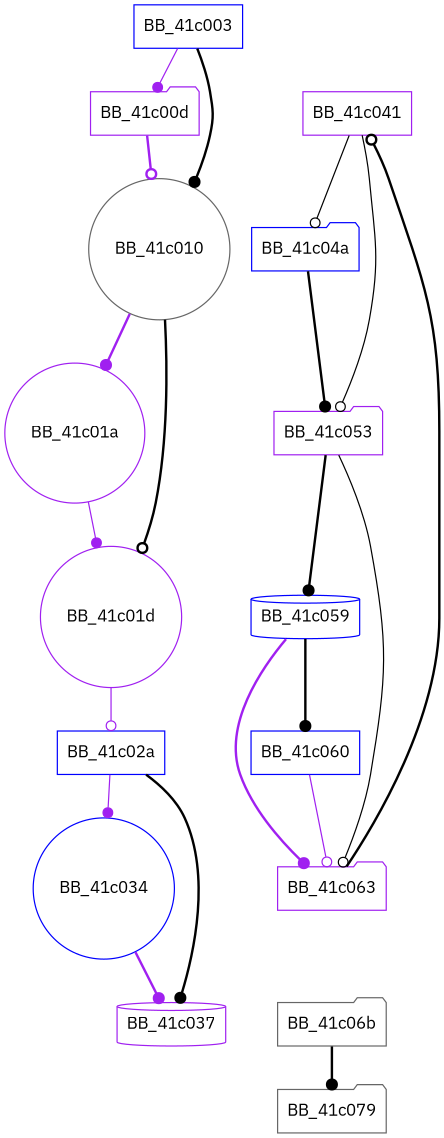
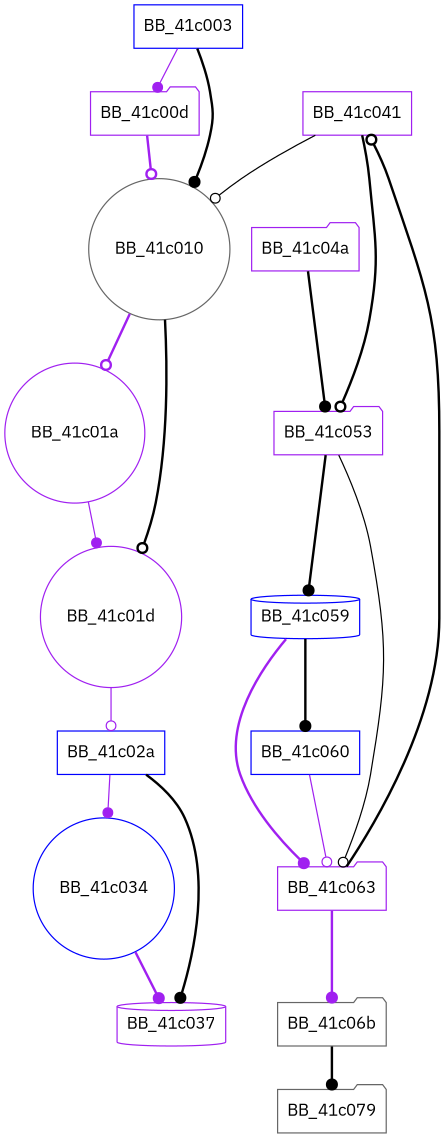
edge "BB_41c041" -> "BB_41c04a": now "BB_41c041" -> "BB_41c010"
node "BB_41c04a": color blue -> purple
edge "BB_41c041" -> "BB_41c053": style solid -> bold
edge "BB_41c010" -> "BB_41c01a": arrowhead dot -> odot
edge "BB_41c063" -> "BB_41c06b": added
